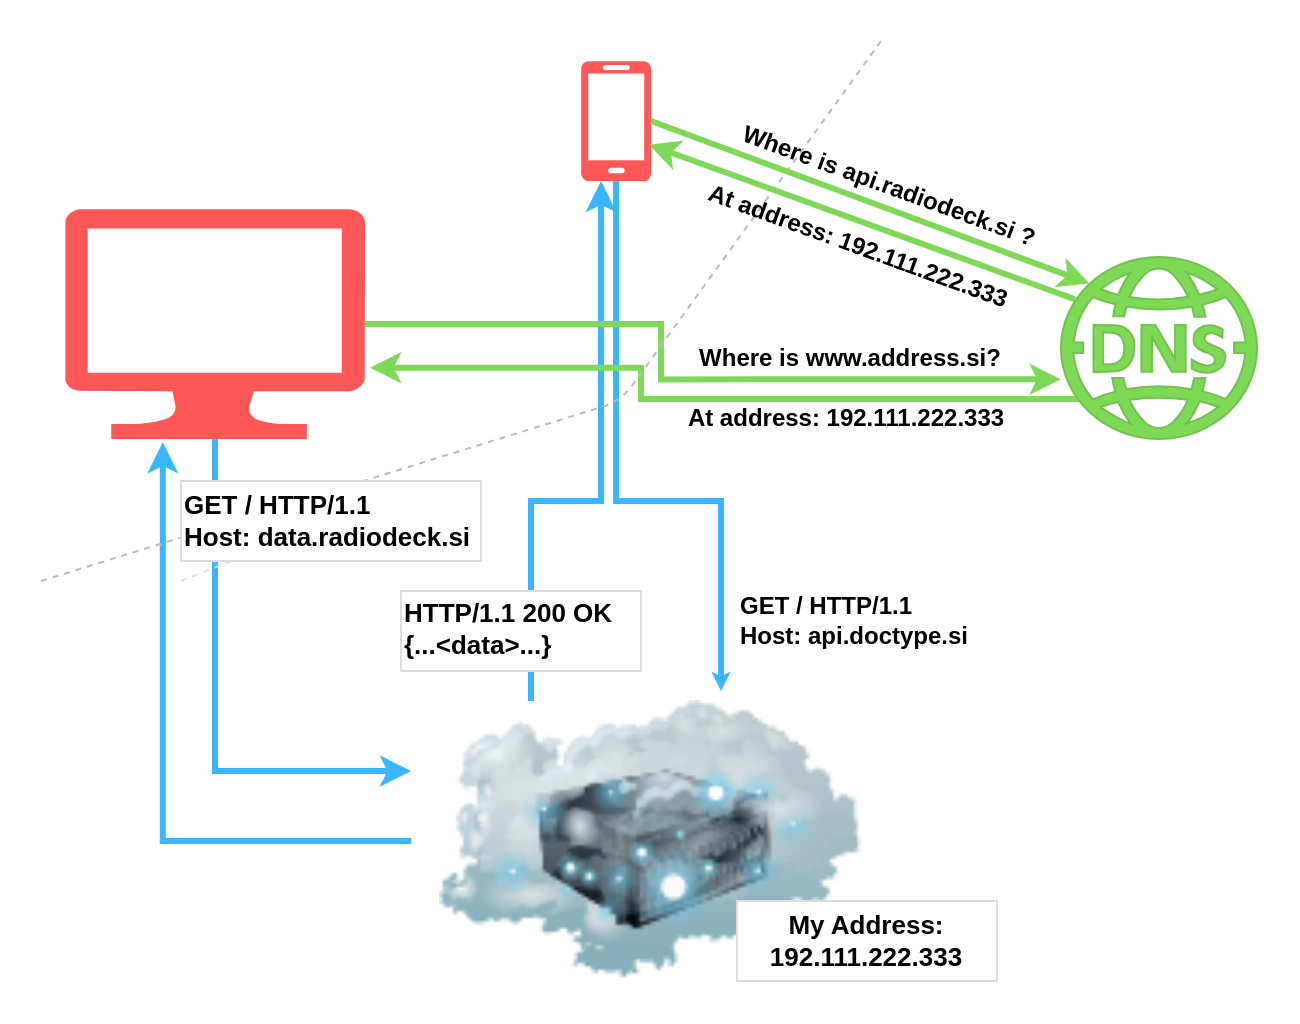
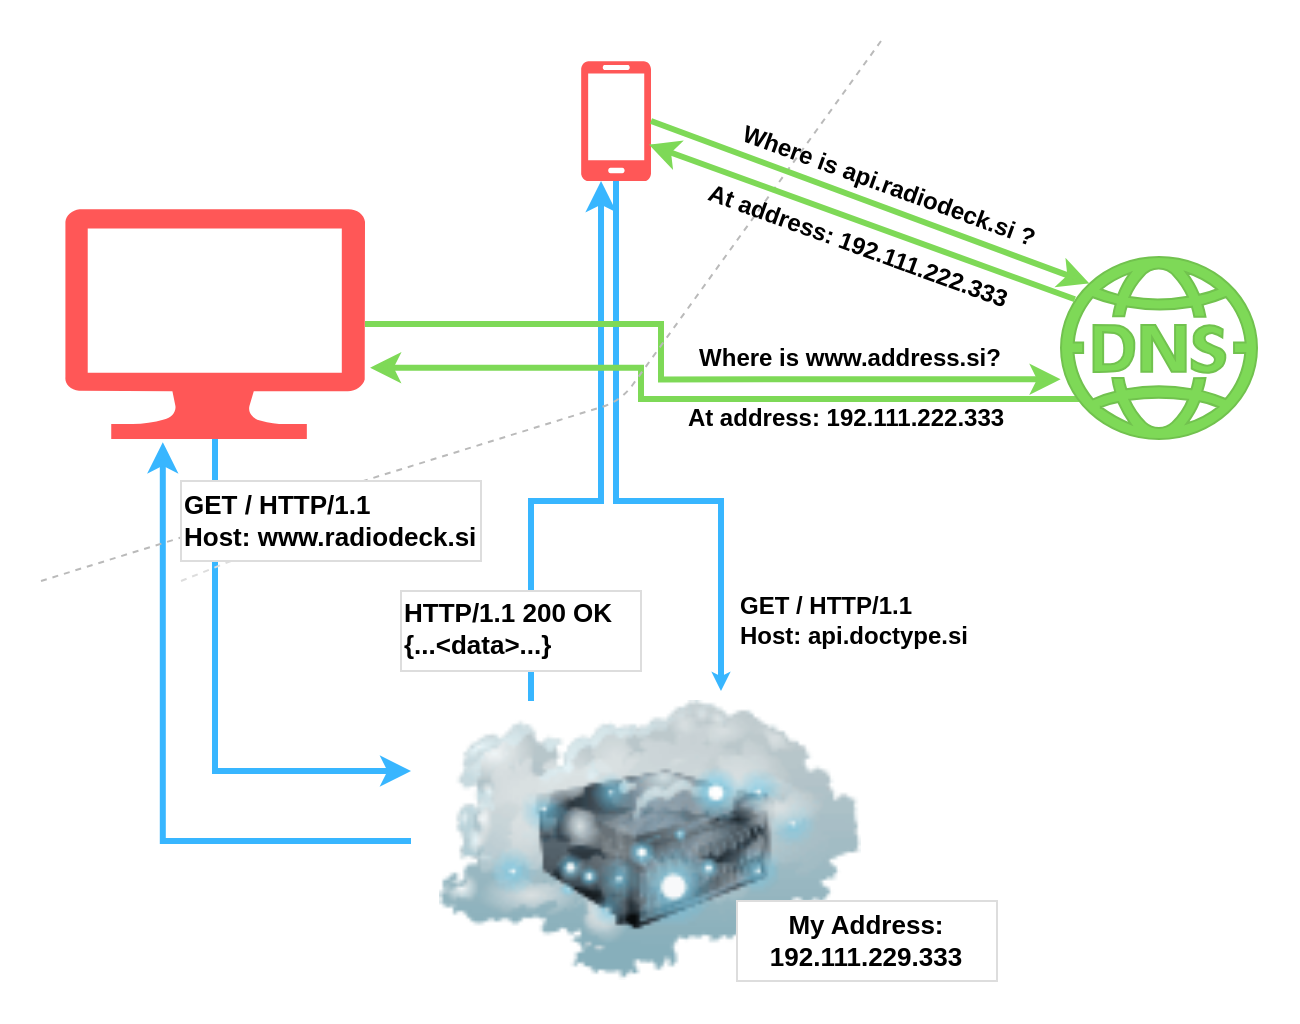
node "GET / HTTP/1.1 Host: data.radiodeck.si": label "GET / HTTP/1.1 Host: data.radiodeck.si" -> "GET / HTTP/1.1 Host: www.radiodeck.si"
node "My Address: 192.111.222.333": label "My Address: 192.111.222.333" -> "My Address: 192.111.229.333"
